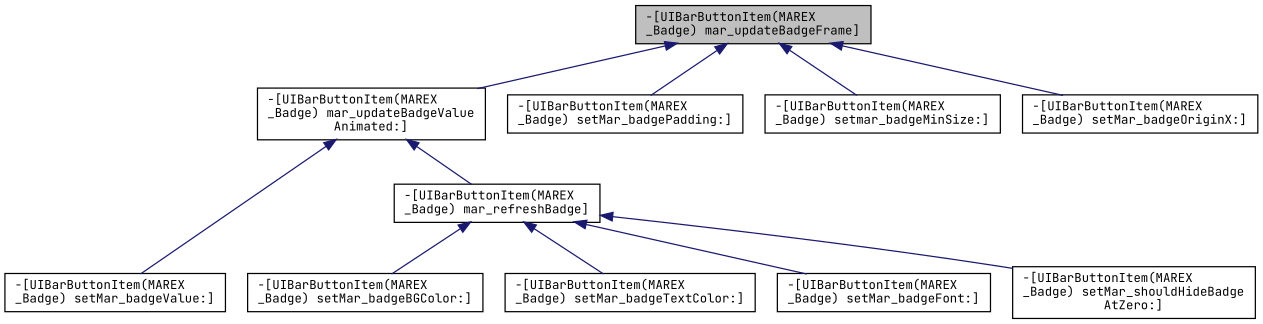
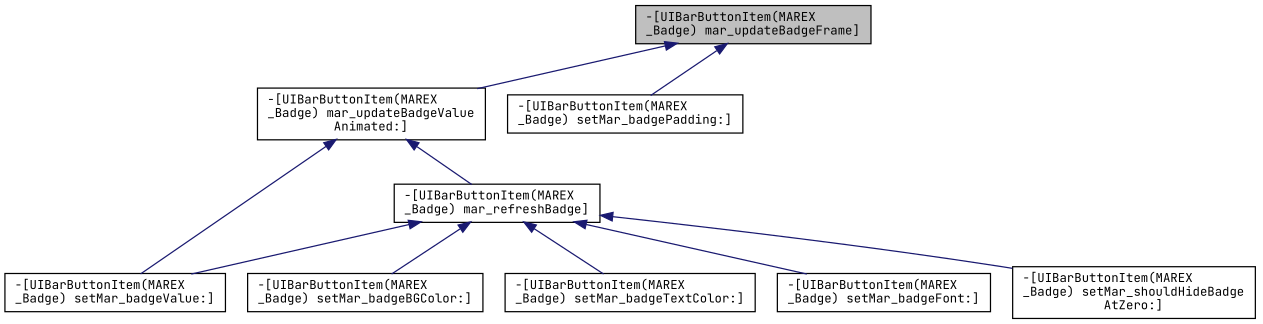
node "-[UIBarButtonItem(MAREX _Badge) setmar_badgeMinSize:]": removed
node "-[UIBarButtonItem(MAREX _Badge) setMar_badgeOriginX:]": removed
edge "-[UIBarButtonItem(MAREX _Badge) setMar_badgeValue:]" -> "-[UIBarButtonItem(MAREX _Badge) mar_refreshBadge]": added
